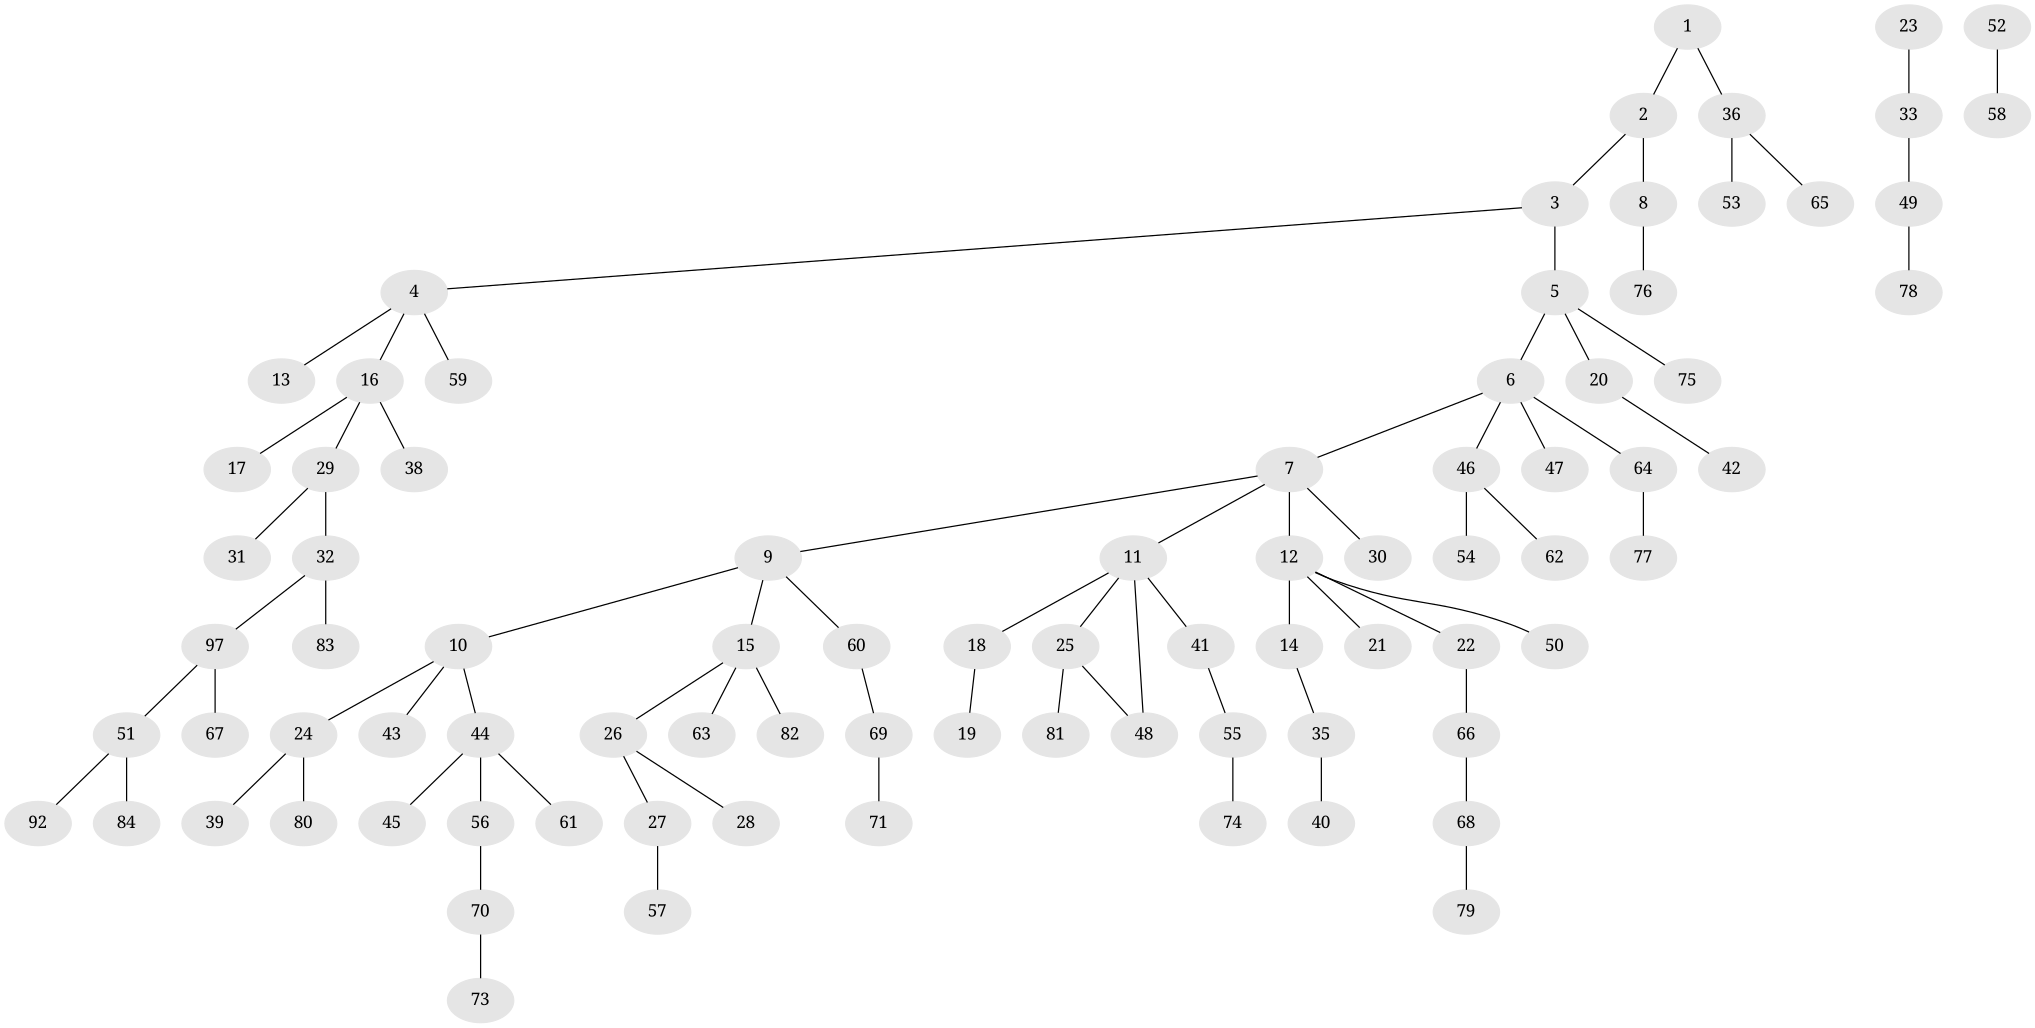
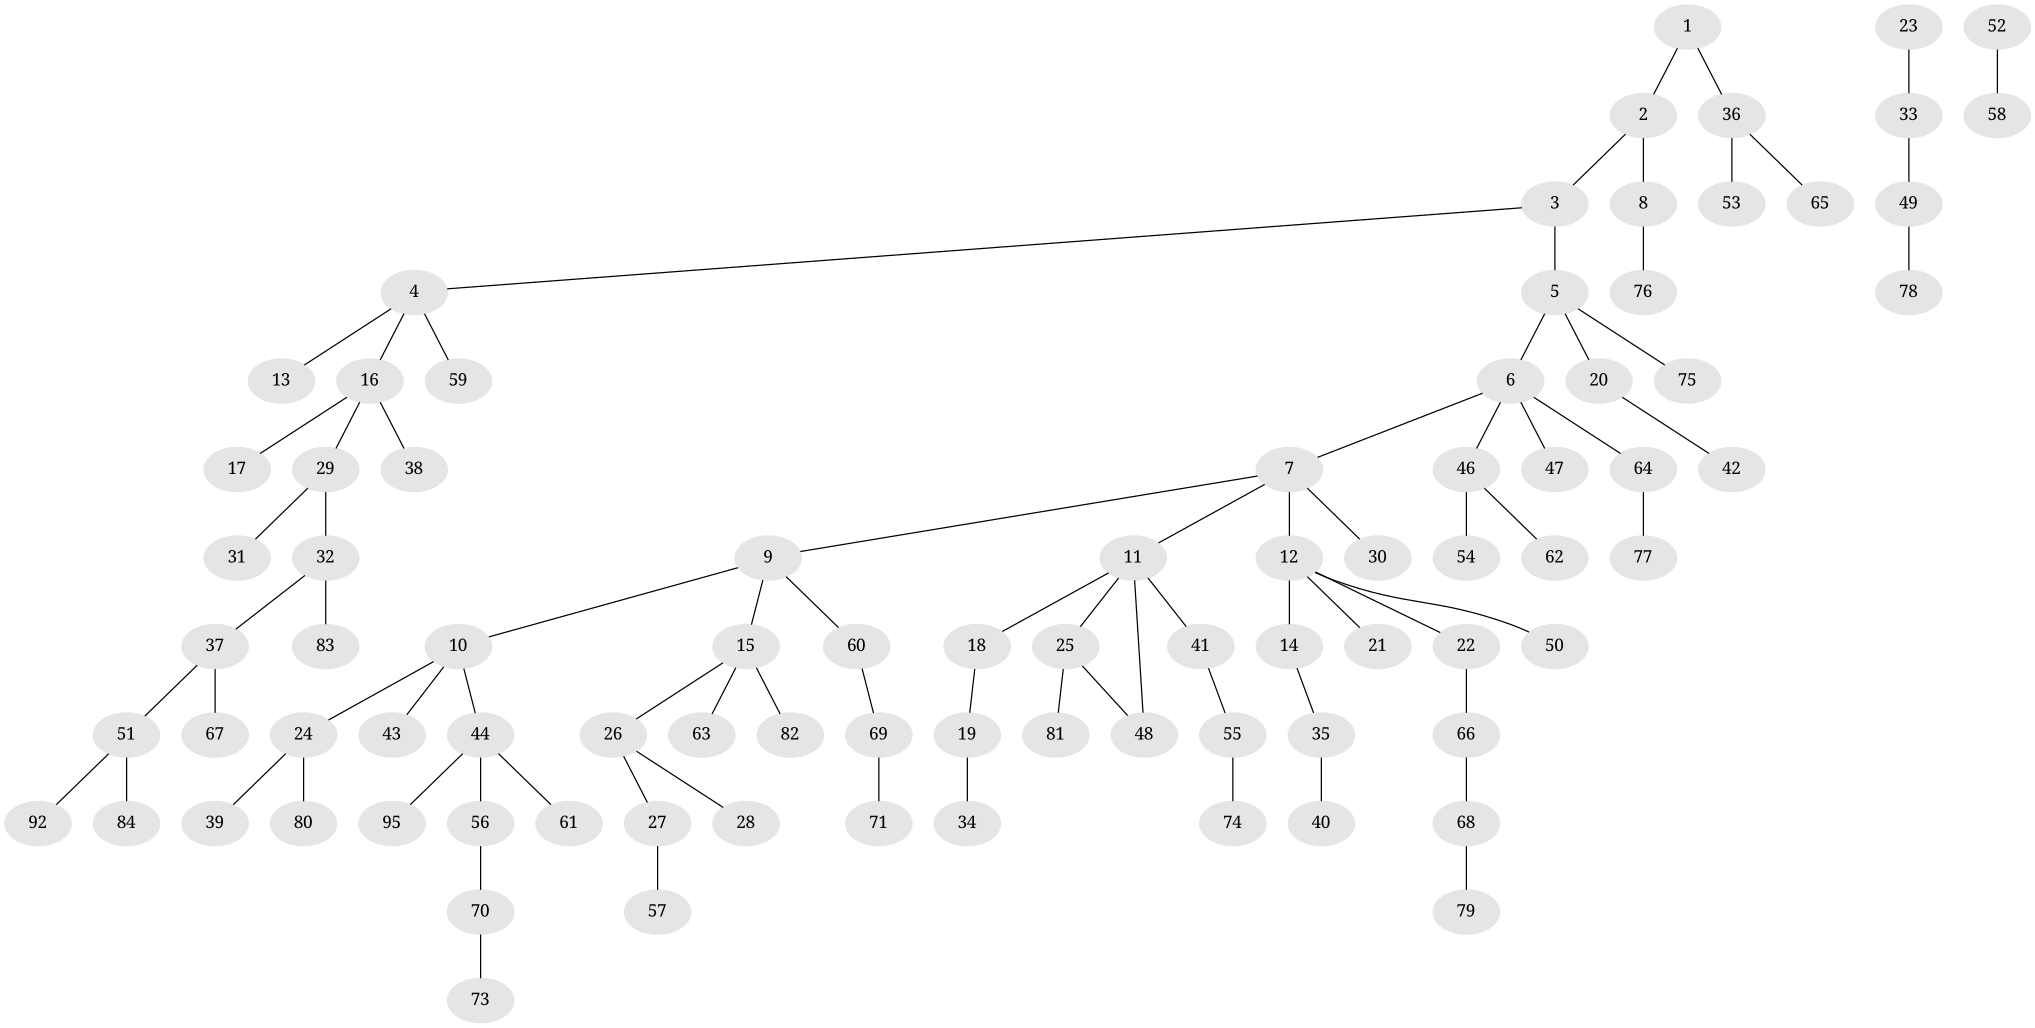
node "97": label "97" -> "37"
node "45": label "45" -> "95"
node "34": added
